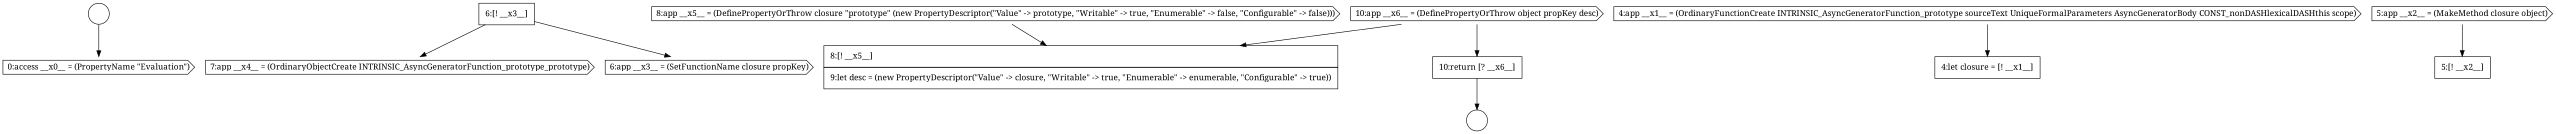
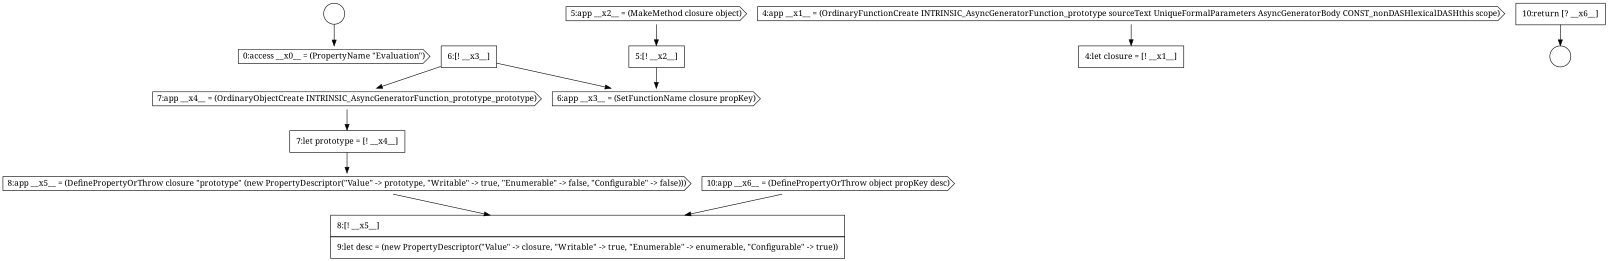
edge "10:app __x6__ = (DefinePropertyOrThrow object propKey desc)" -> "10:return [? __x6__]": removed
edge "5:[! __x2__]" -> "6:app __x3__ = (SetFunctionName closure propKey)": added
node "7:let prototype = [! __x4__]": added
